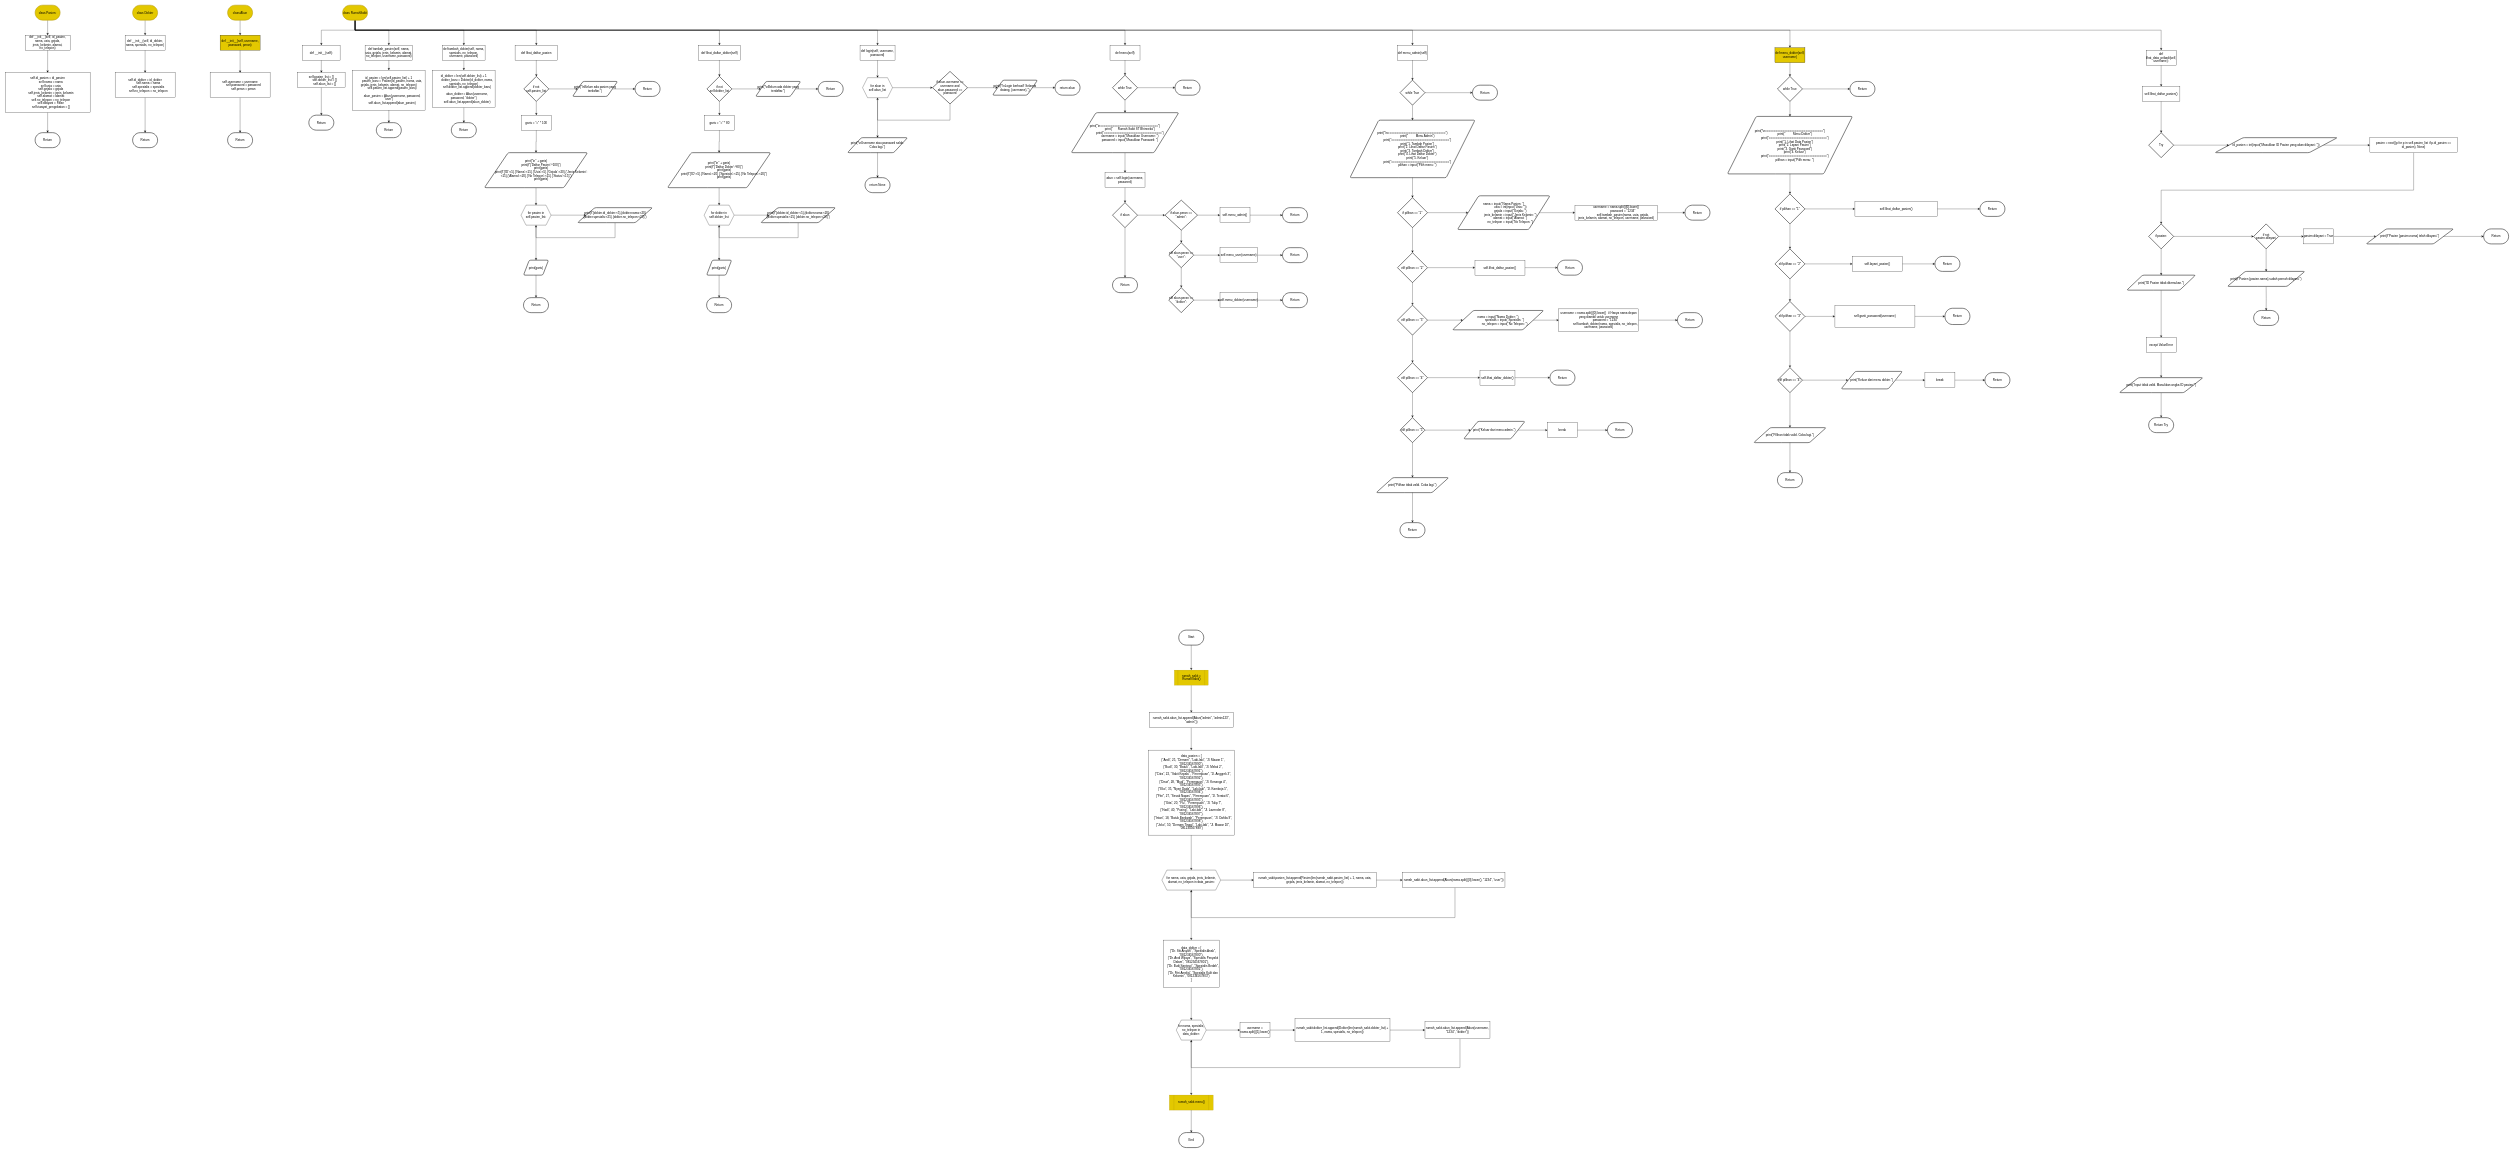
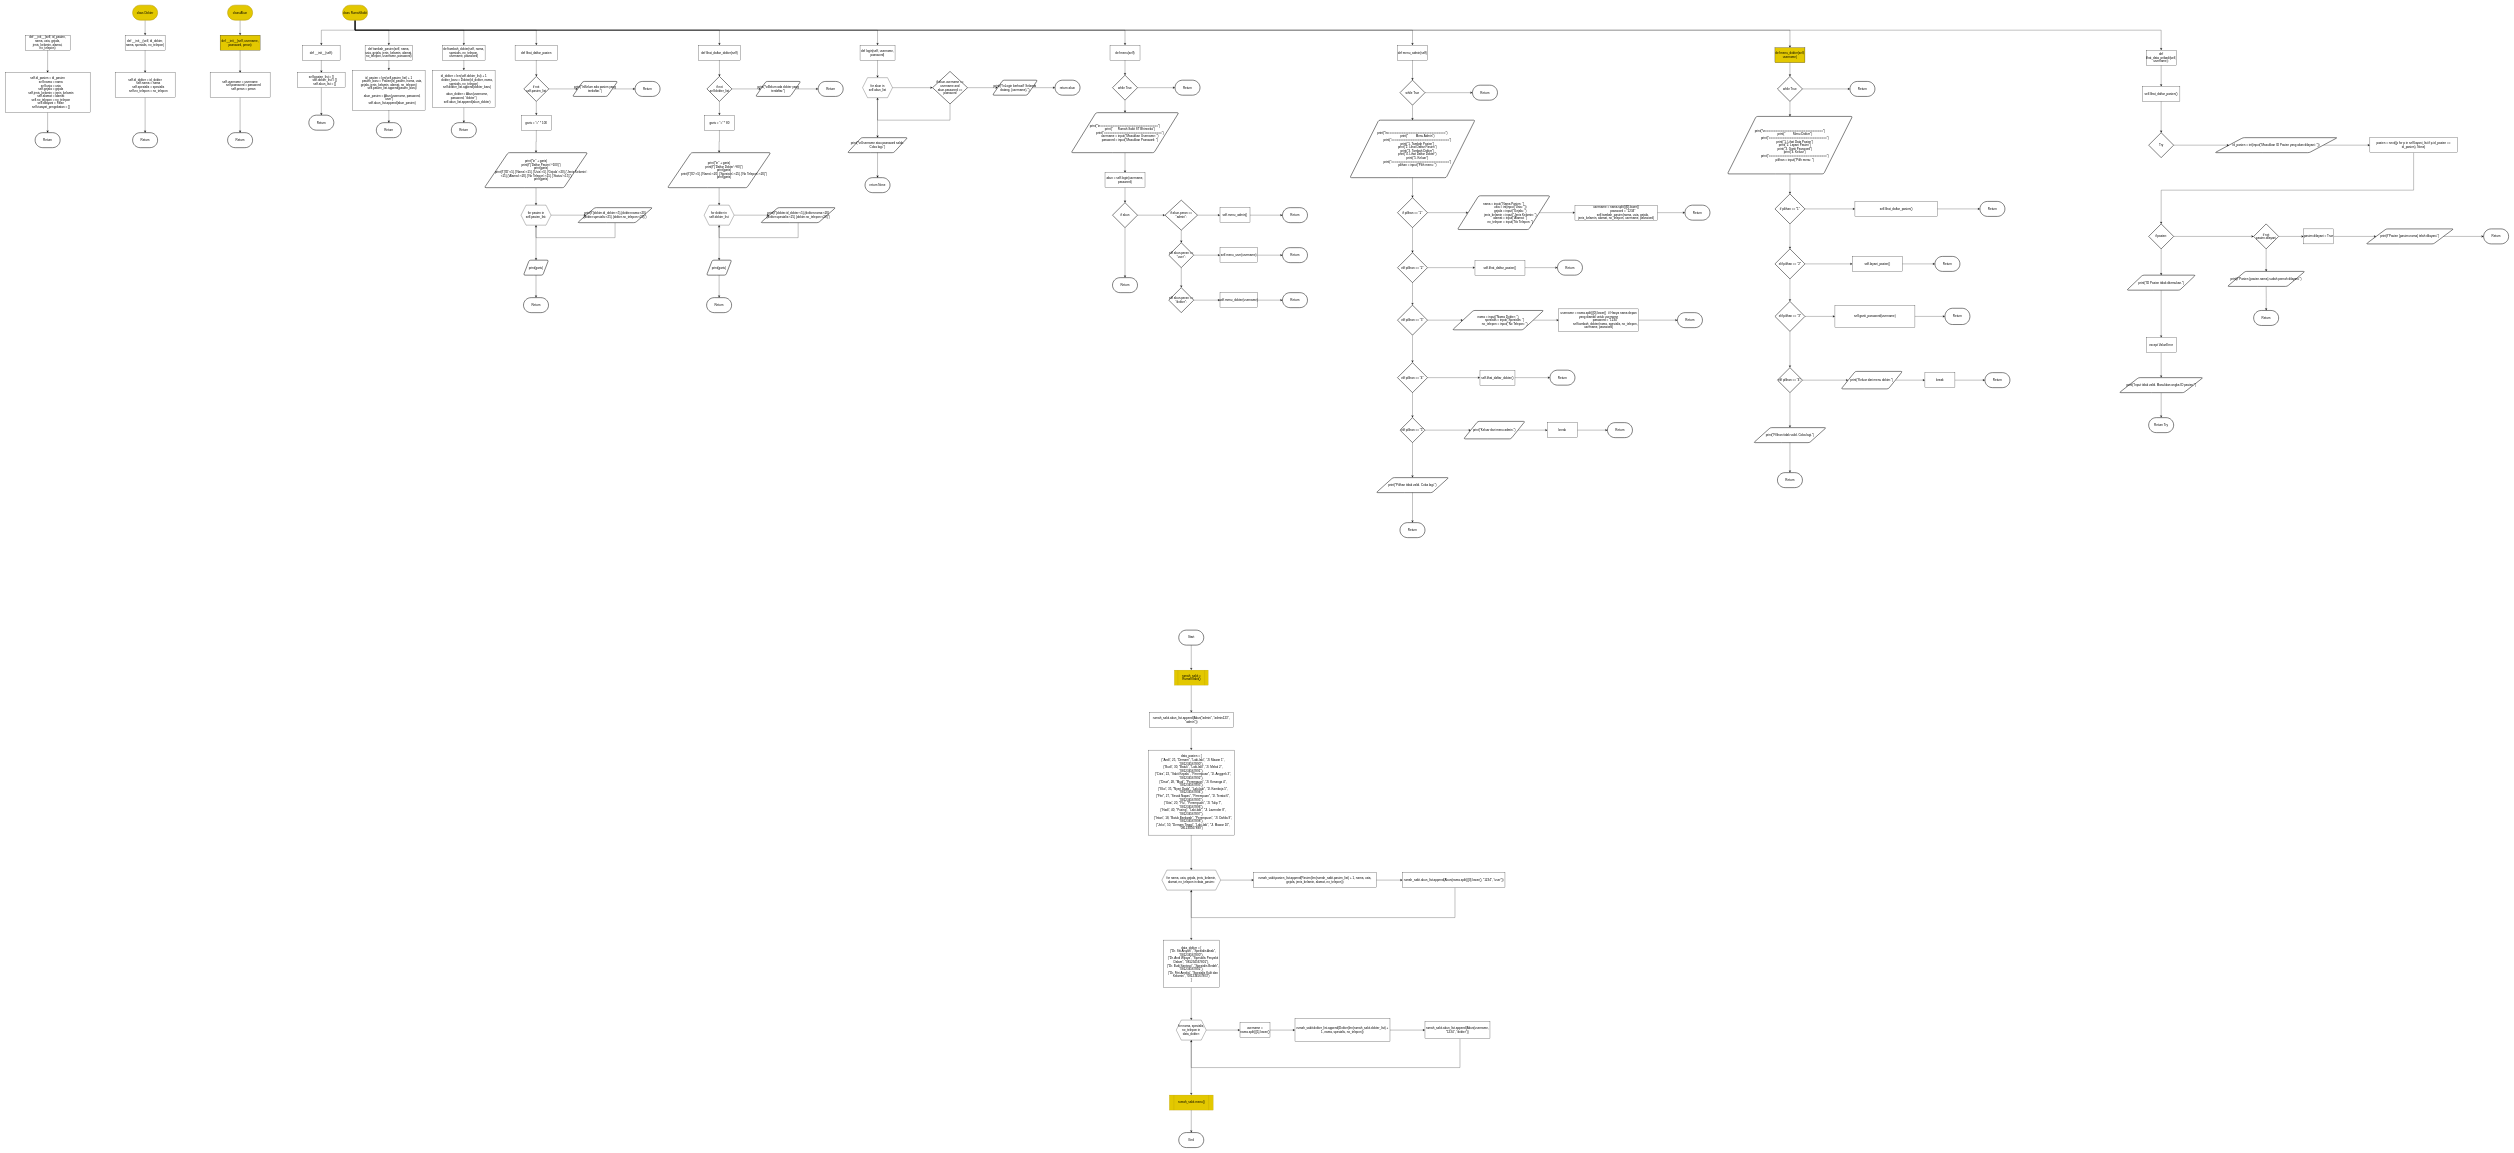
node "class Pasien:": removed
edge "class Pasien:" -> "def __init__(self, id_pasien, nama, usia, gejala, jenis_kelamin, alamat, no_telepon)": removed
node "pasien = next((p for p in self.pasien_list if p.id_pasien == id_pasien), None)": label "pasien = next((p for p in self.pasien_list if p.id_pasien == id_pasien), None)" -> "pasien = next((p for p in self.layani_list if p.id_pasien == id_pasien), None)"
